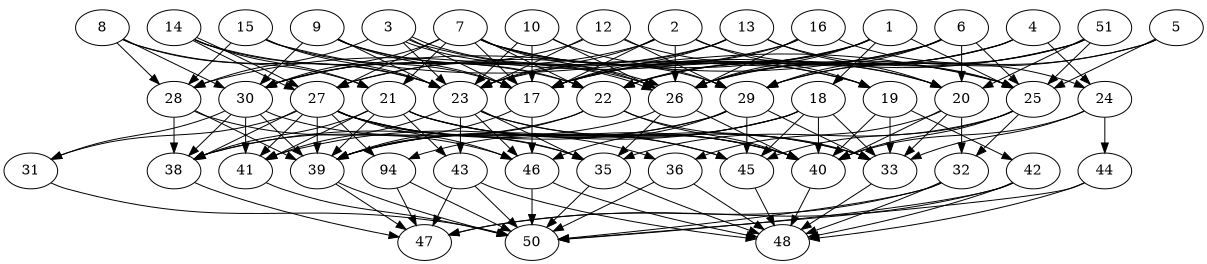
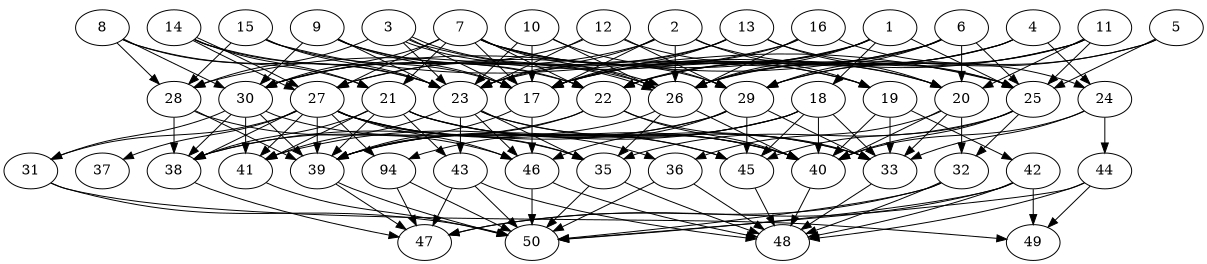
node "51": label "51" -> "11"
node "37": added
node "49": added
